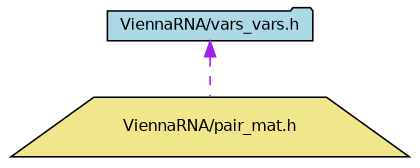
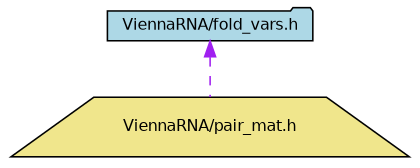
node "ViennaRNA/vars_vars.h": label "ViennaRNA/vars_vars.h" -> "ViennaRNA/fold_vars.h"
